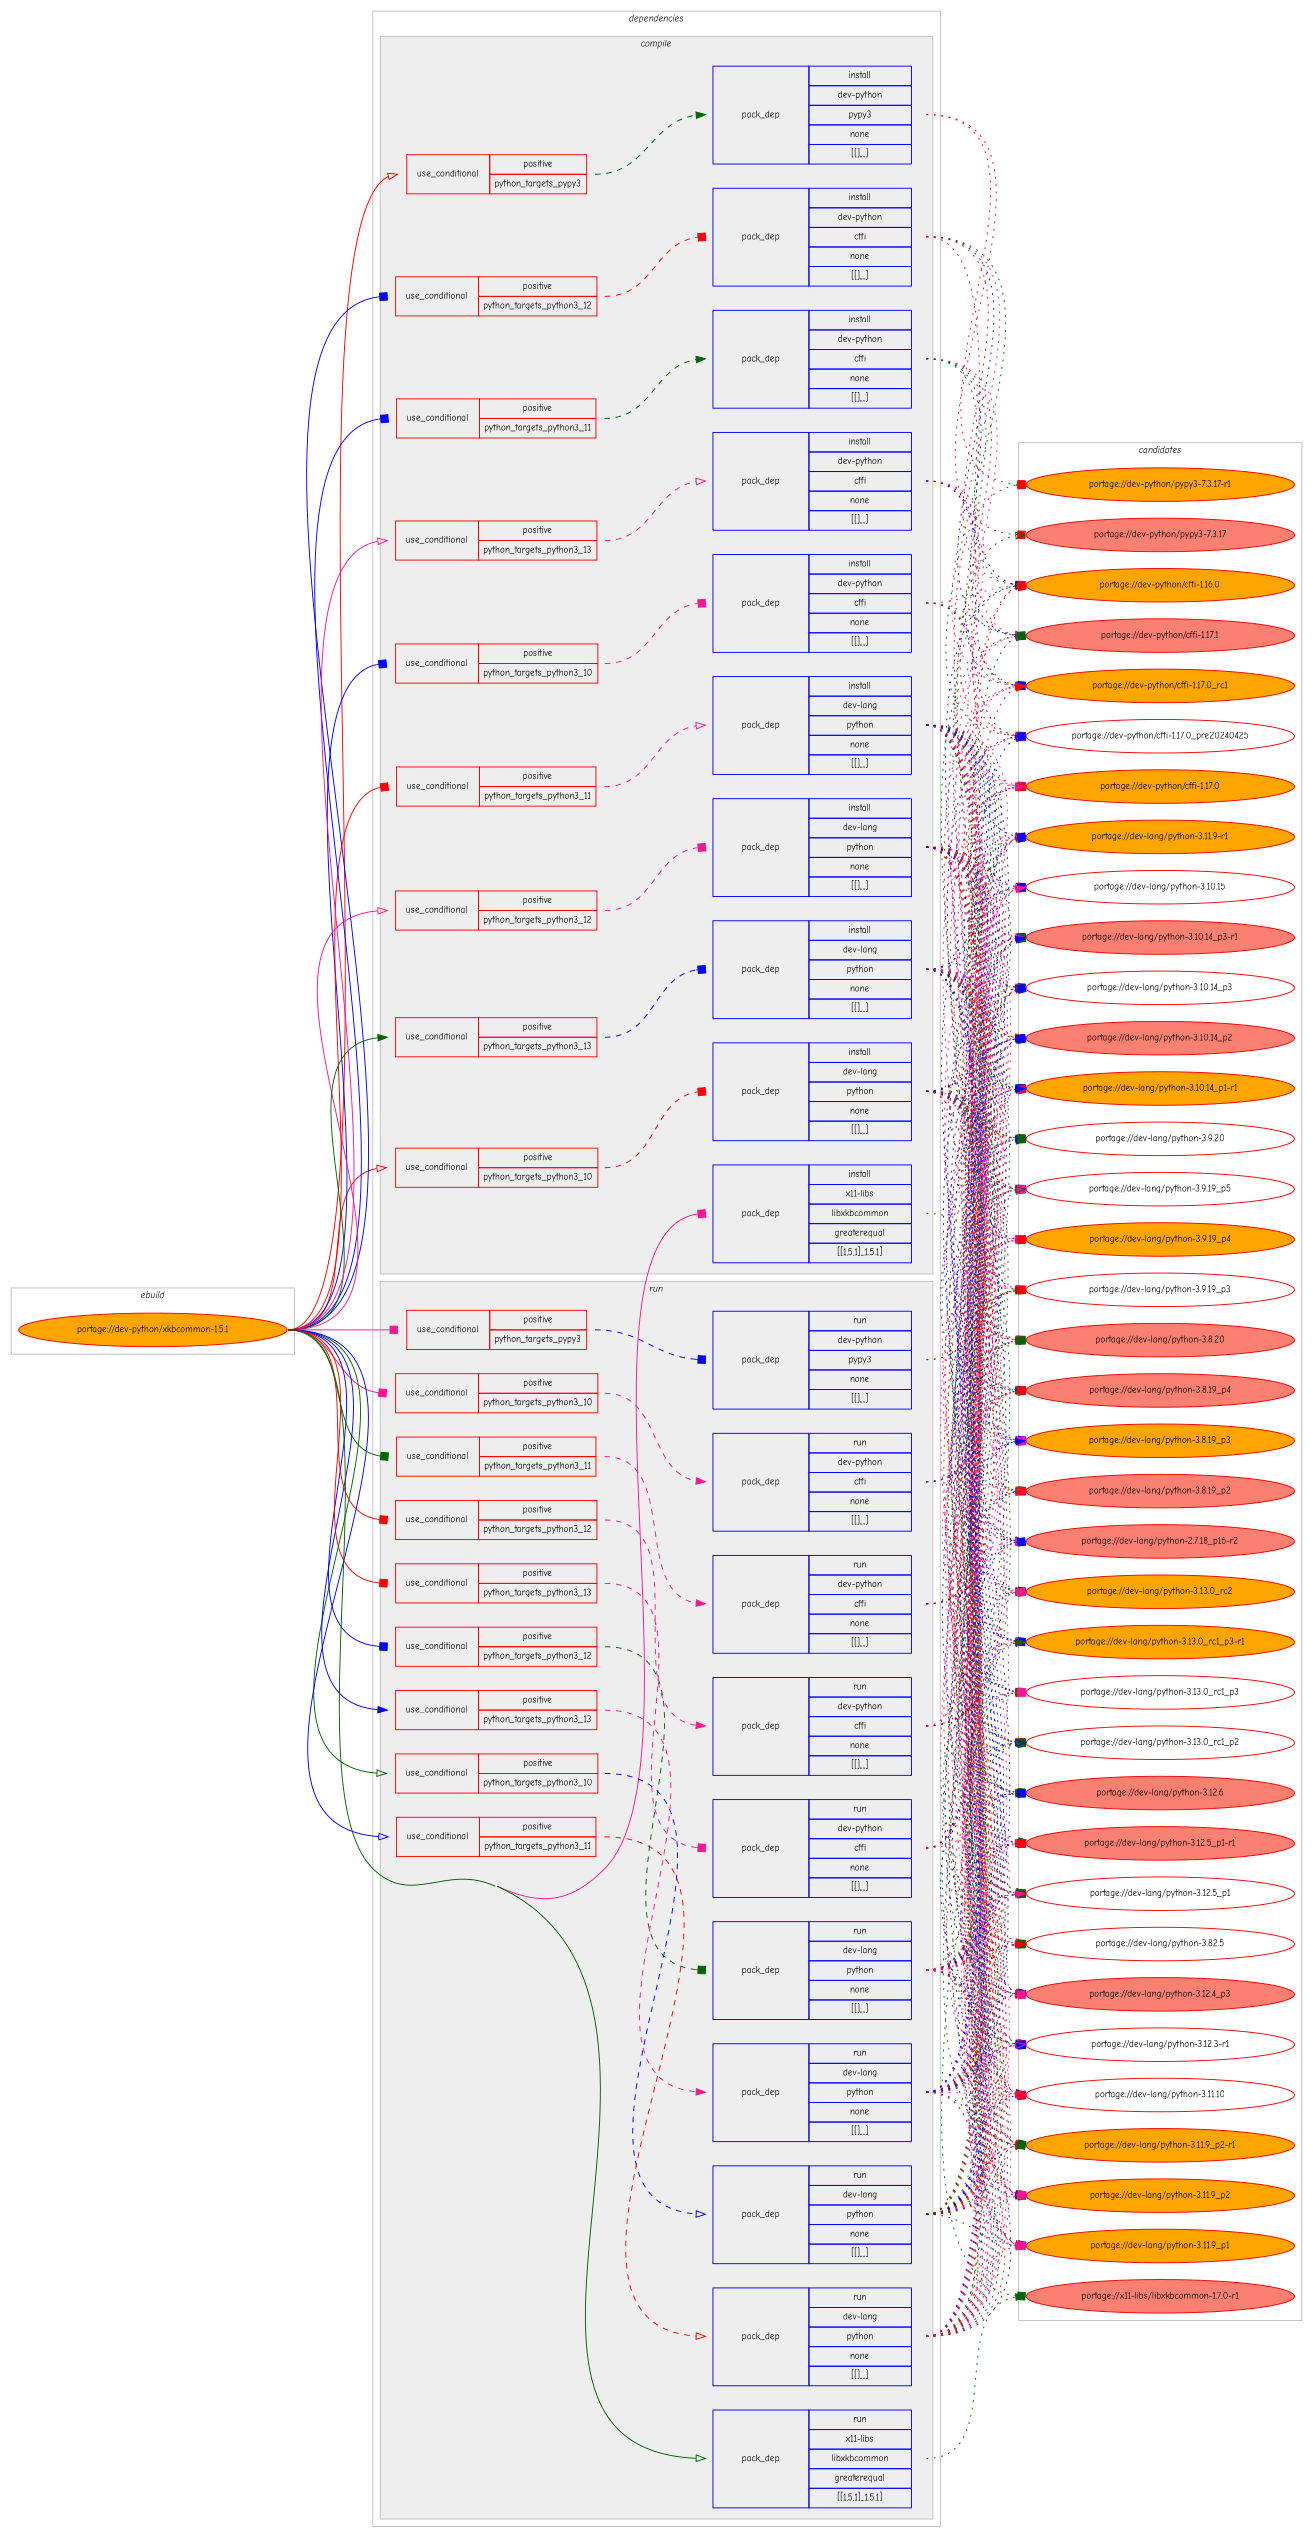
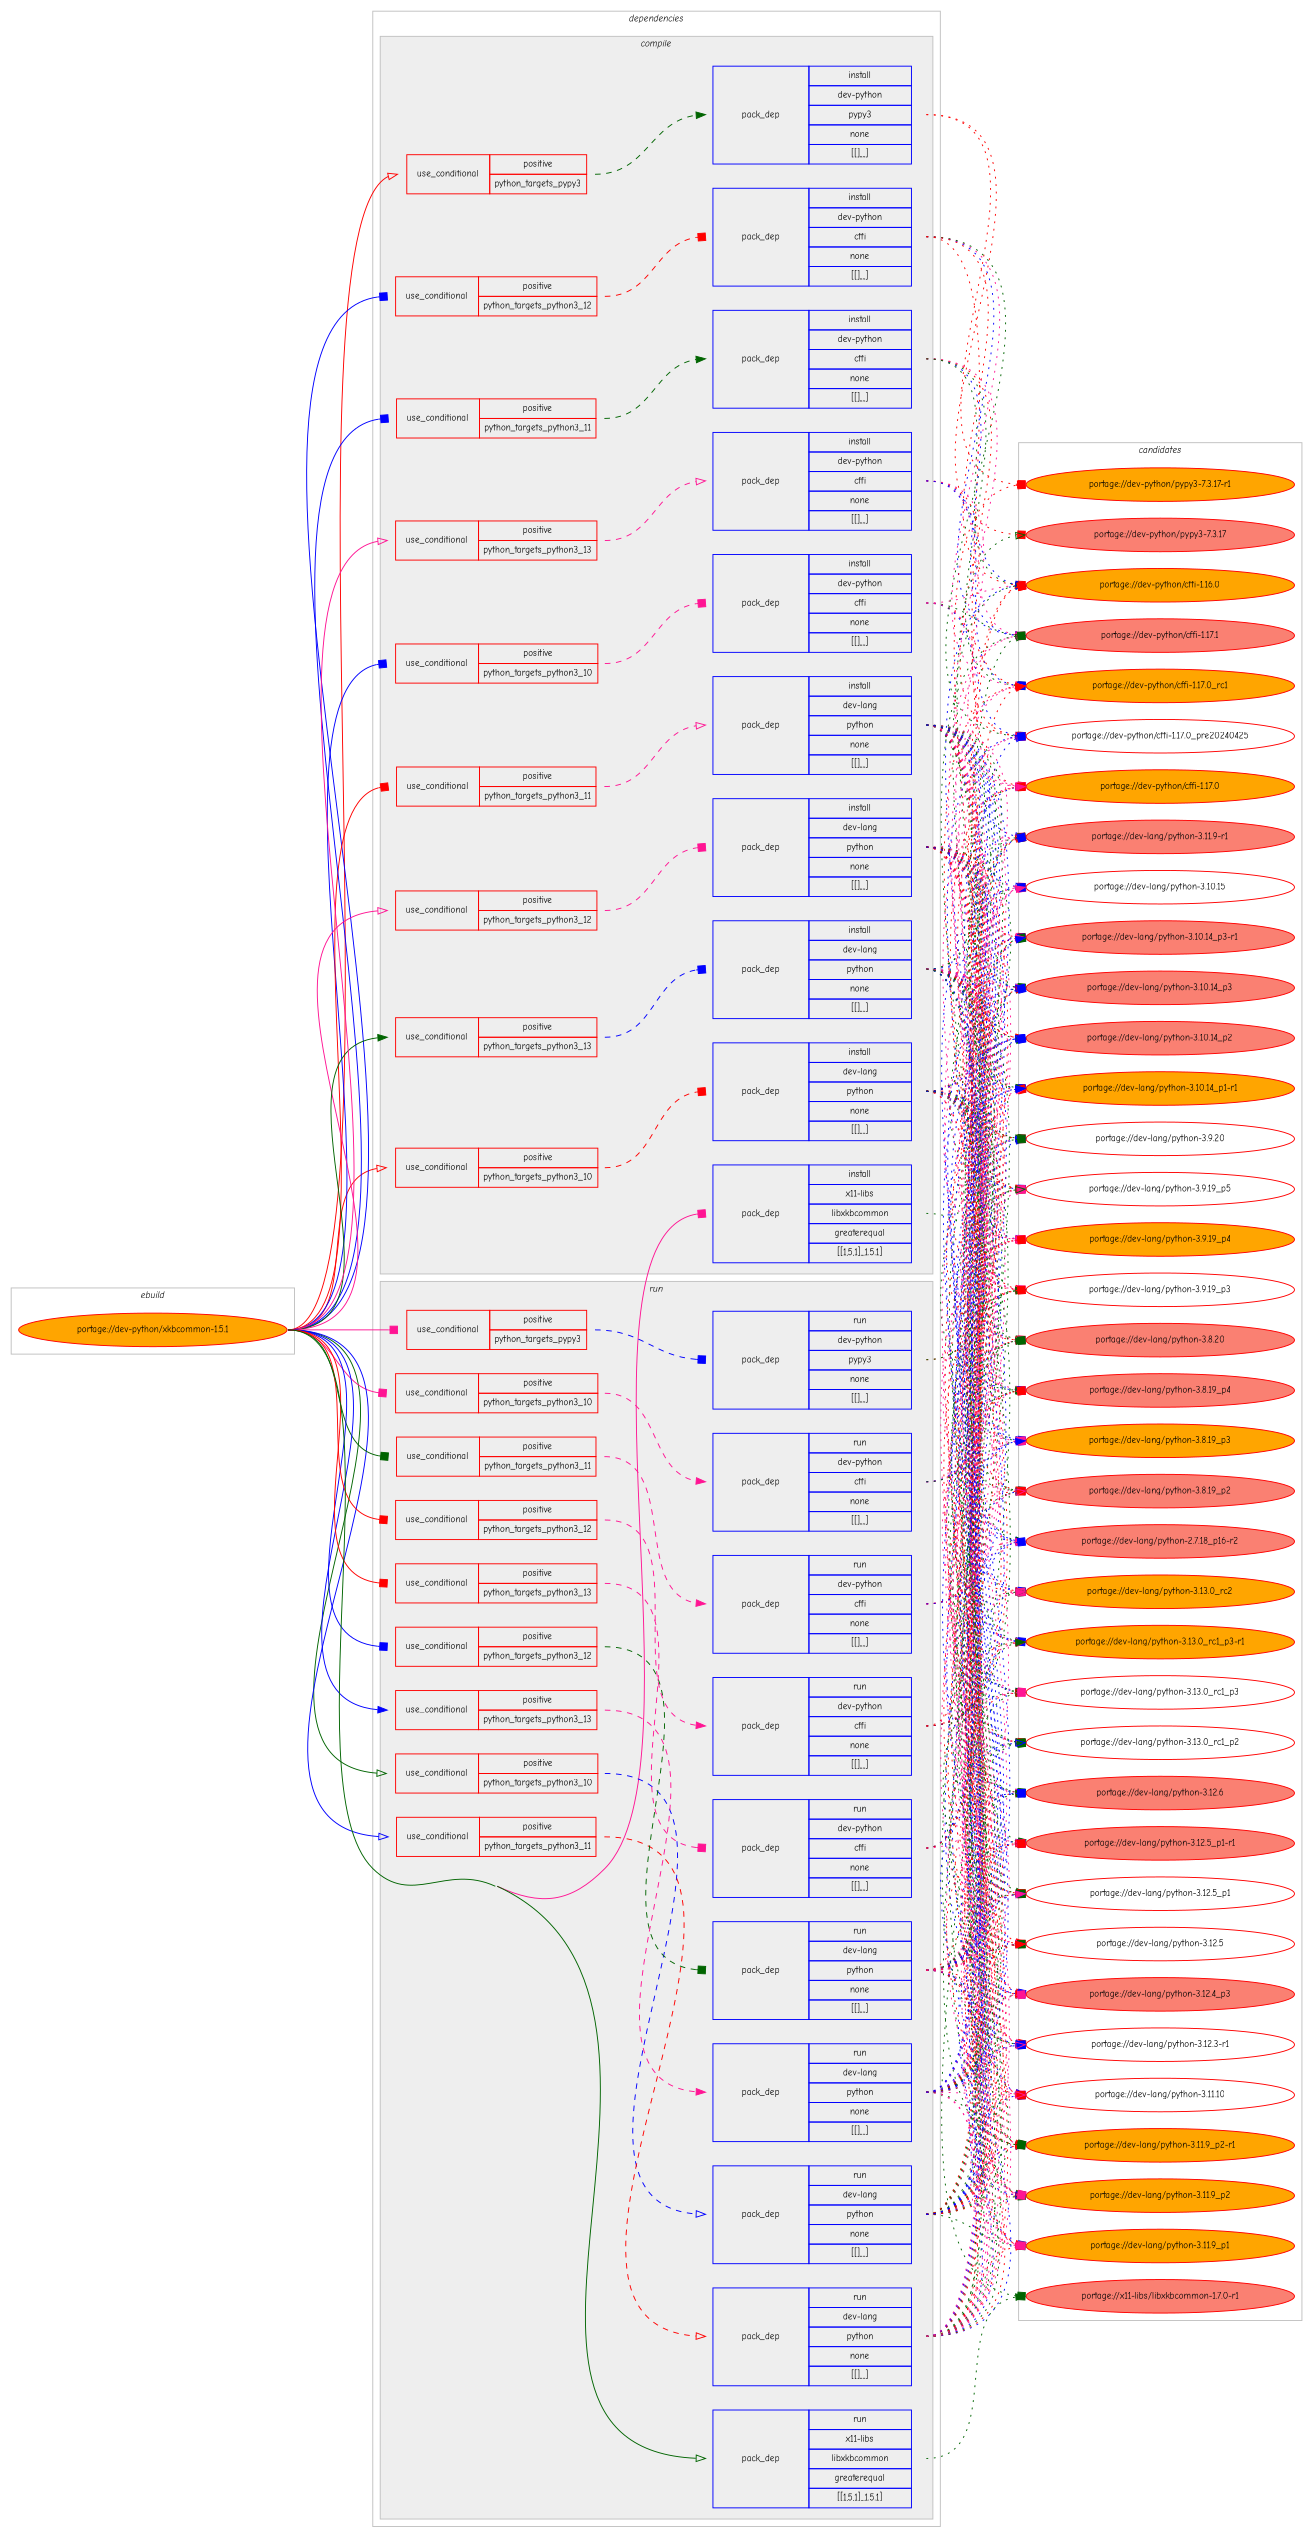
node "portage://dev-lang/python-3.11.9-r1": fillcolor orange -> salmon
node "portage://dev-lang/python-3.10.14_p3": fillcolor white -> salmon
node "portage://dev-lang/python-3.82.5": label "portage://dev-lang/python-3.82.5" -> "portage://dev-lang/python-3.12.5"
